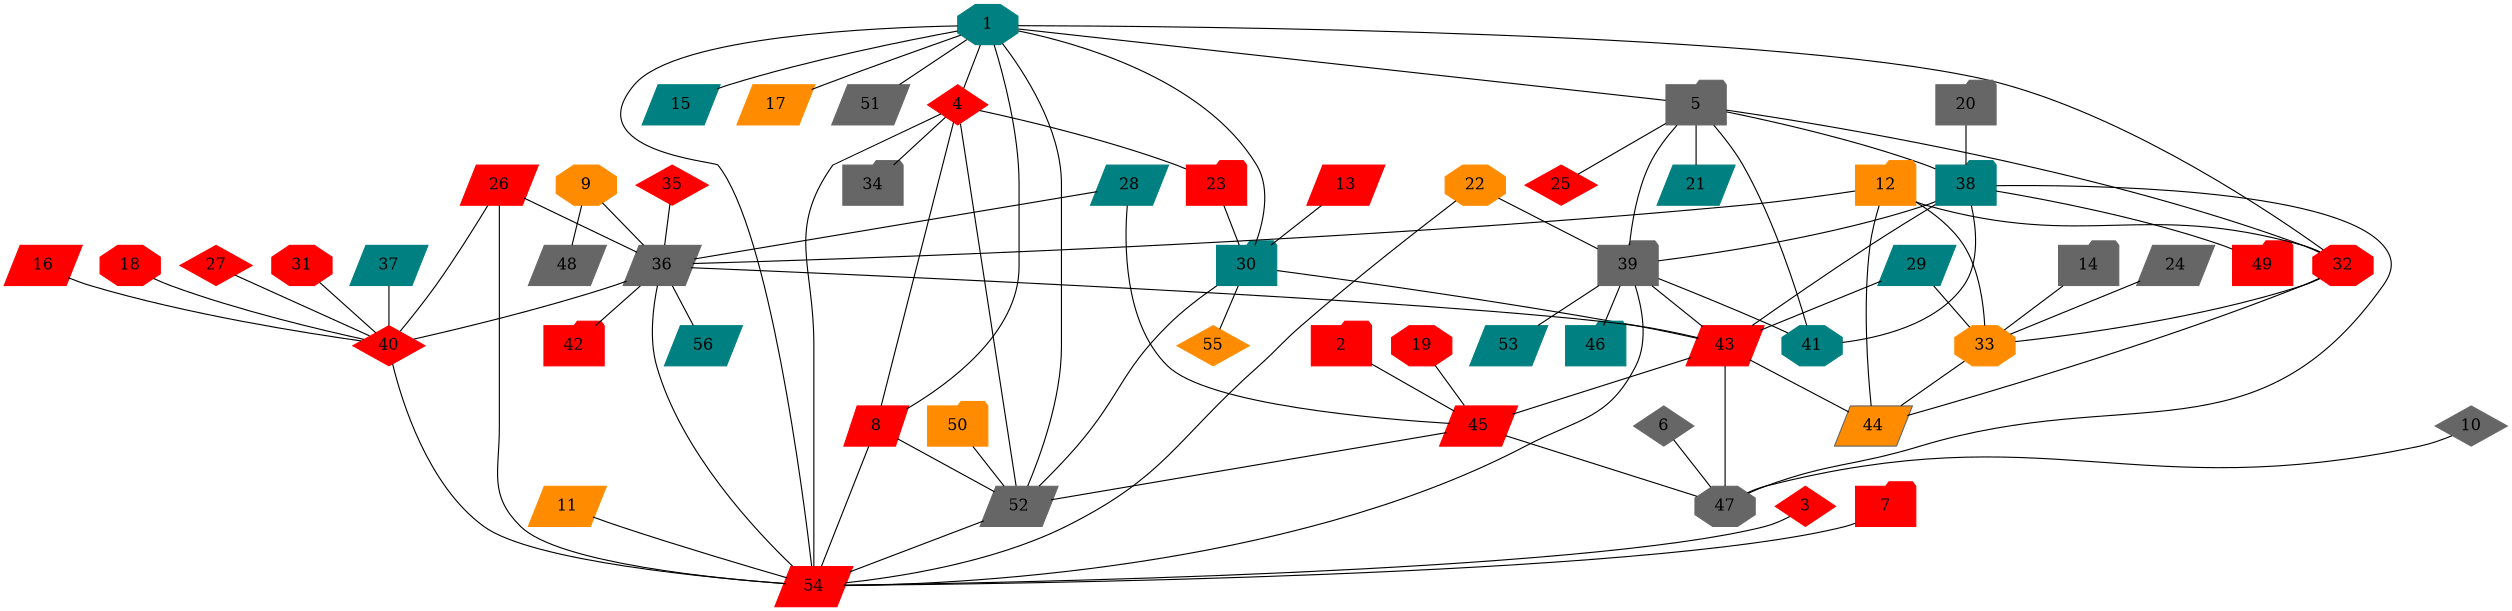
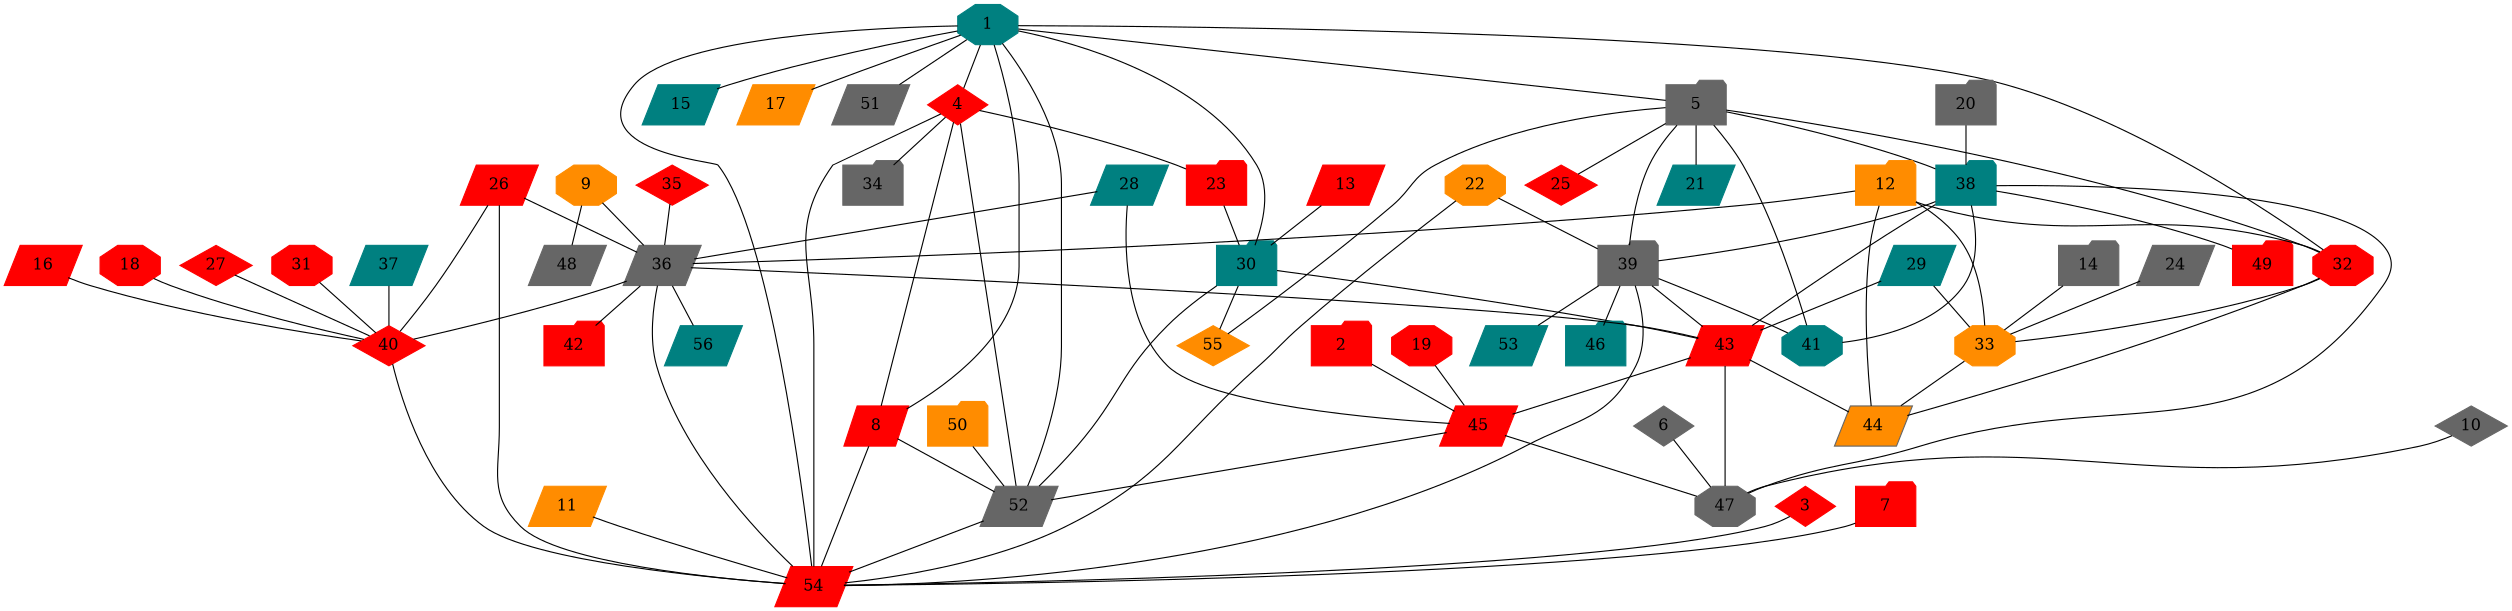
edge "5" -- "55": added
